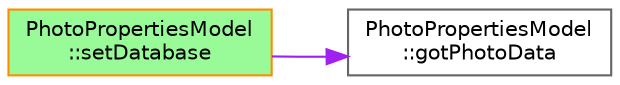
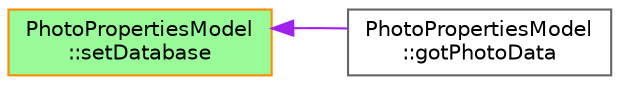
edge "PhotoPropertiesModel ::setDatabase" -> "PhotoPropertiesModel ::gotPhotoData": reversed
